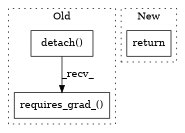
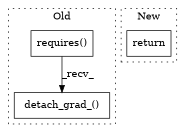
node "detach()": label "detach()" -> "requires()"
node "requires_grad_()": label "requires_grad_()" -> "detach_grad_()"
